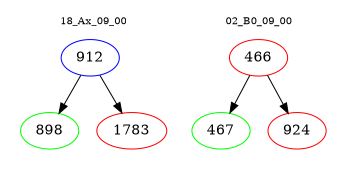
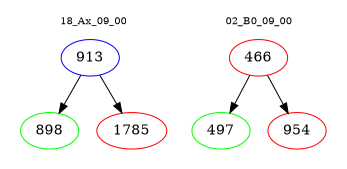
node "912": label "912" -> "913"
node "1783": label "1783" -> "1785"
node "467": label "467" -> "497"
node "924": label "924" -> "954"
